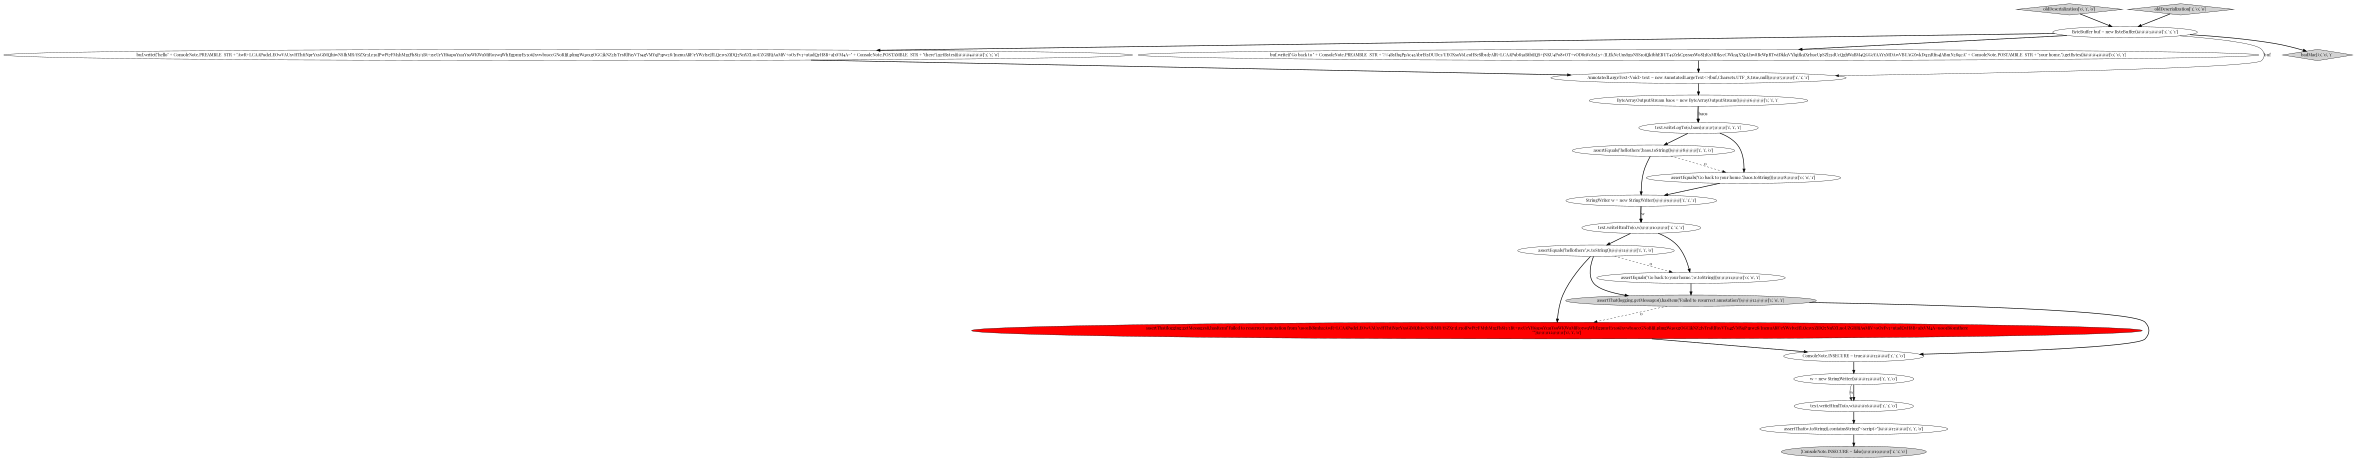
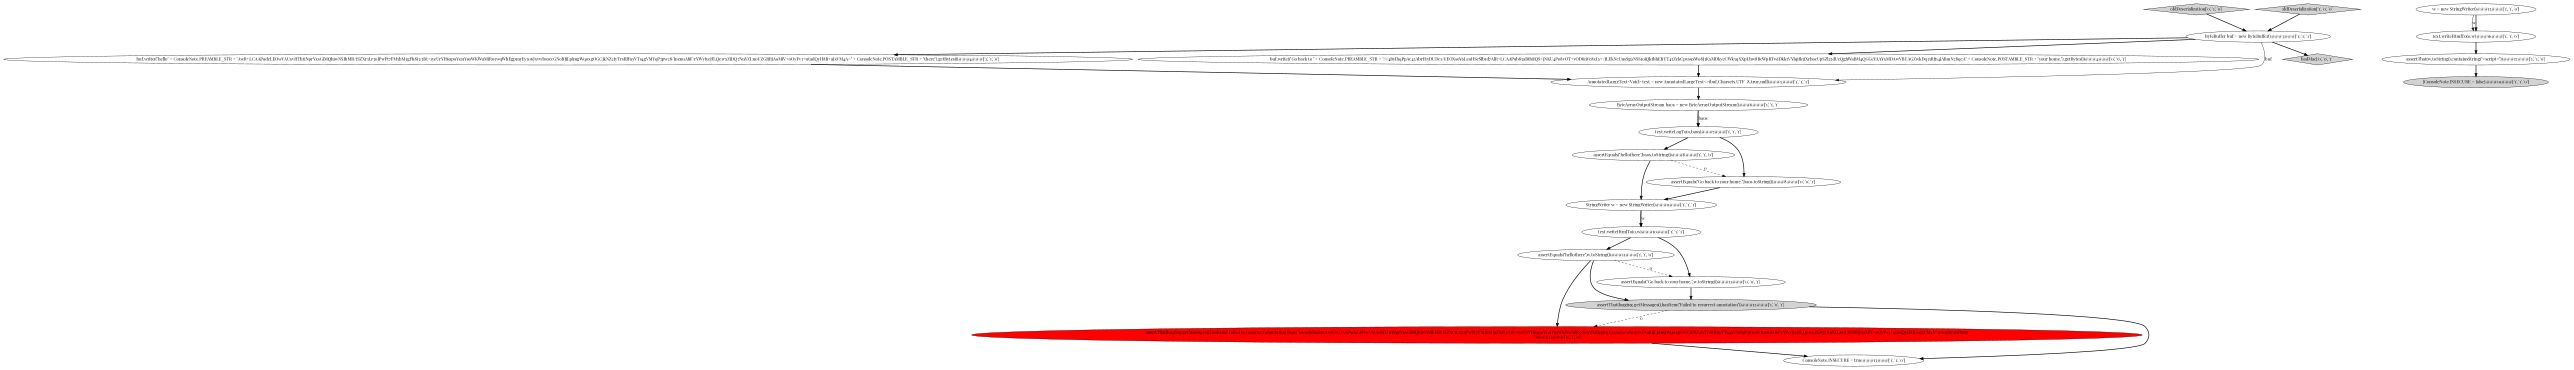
edge "ConsoleNote.INSECURE = true@@@13@@@['1', '1', '0']" -> "w = new StringWriter()@@@15@@@['1', '1', '0']": removed
